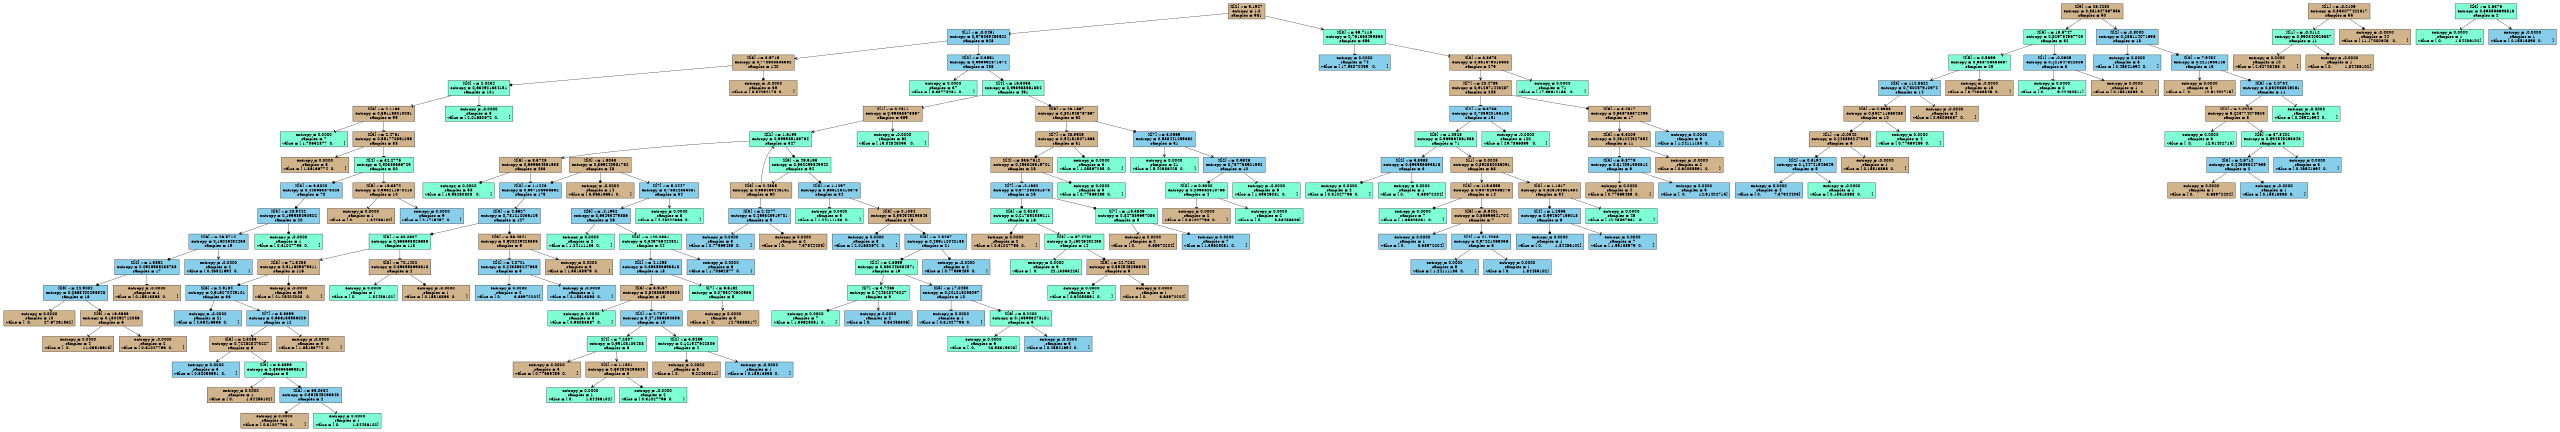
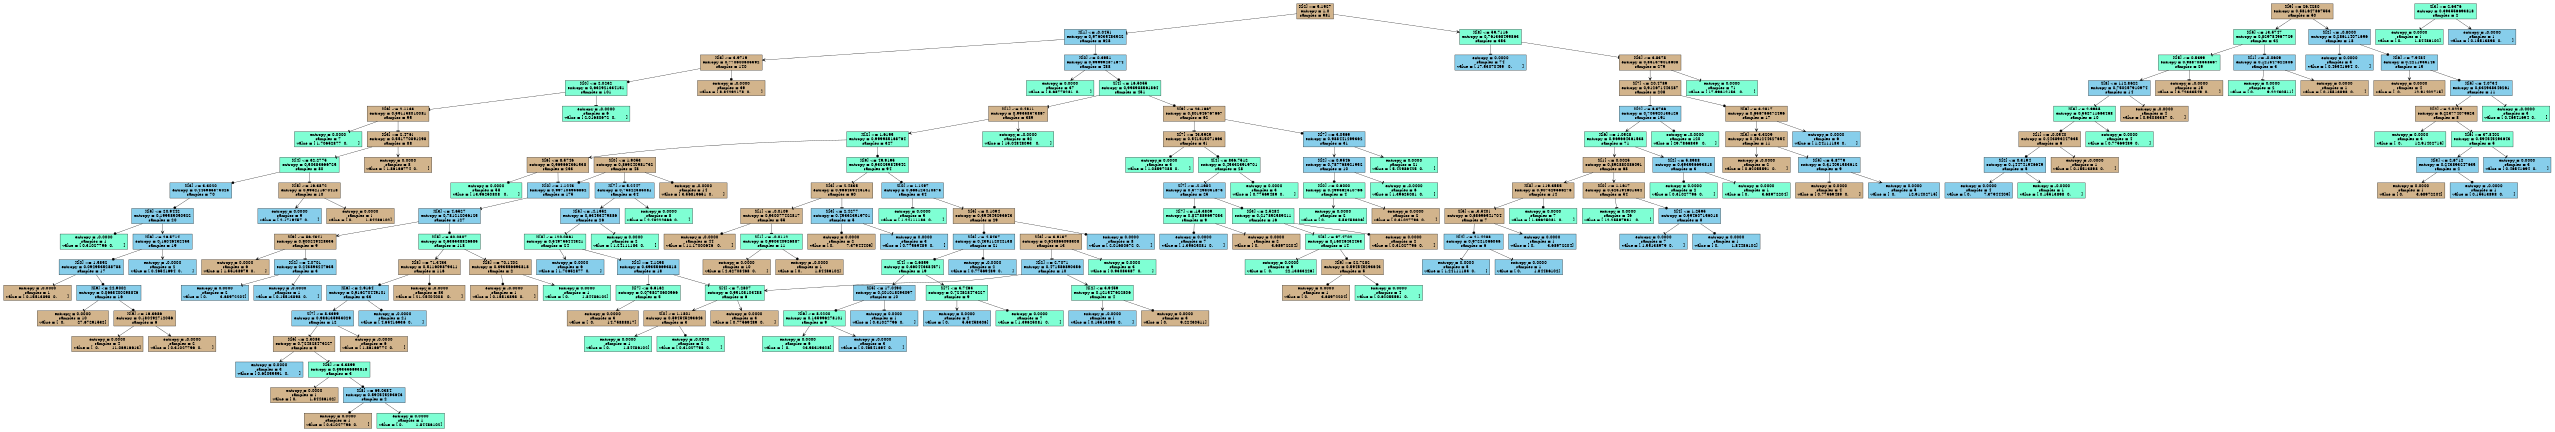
node "X[3] <= 2.9935 entropy = 0.552711663468 samples = 10": fillcolor tan -> aquamarine
edge "X[3] <= 2.4835 entropy = 0.966439443151 samples = 60" -> "X[2] <= 1.6195 entropy = 0.999985168764 samples = 327": now "X[3] <= 2.4835 entropy = 0.966439443151 samples = 60" -> "X[1] <= -0.0109 entropy = 0.530077422817 samples = 55"
node "X[4] <= 836.7512 entropy = 0.453323919701 samples = 28": fillcolor tan -> aquamarine
edge "X[3] <= 4.6527 entropy = 0.781212036125 samples = 127" -> "X[9] <= 56.4341 entropy = 0.900249428335 samples = 9": arrowhead dot -> vee
edge "X[2] <= 4.1298 entropy = 0.393556693818 samples = 18" -> "X[3] <= 3.9137 entropy = 0.643865098308 samples = 13": now "X[2] <= 4.1298 entropy = 0.393556693818 samples = 18" -> "X[4] <= 7.2807 entropy = 0.95108103488 samples = 6"
